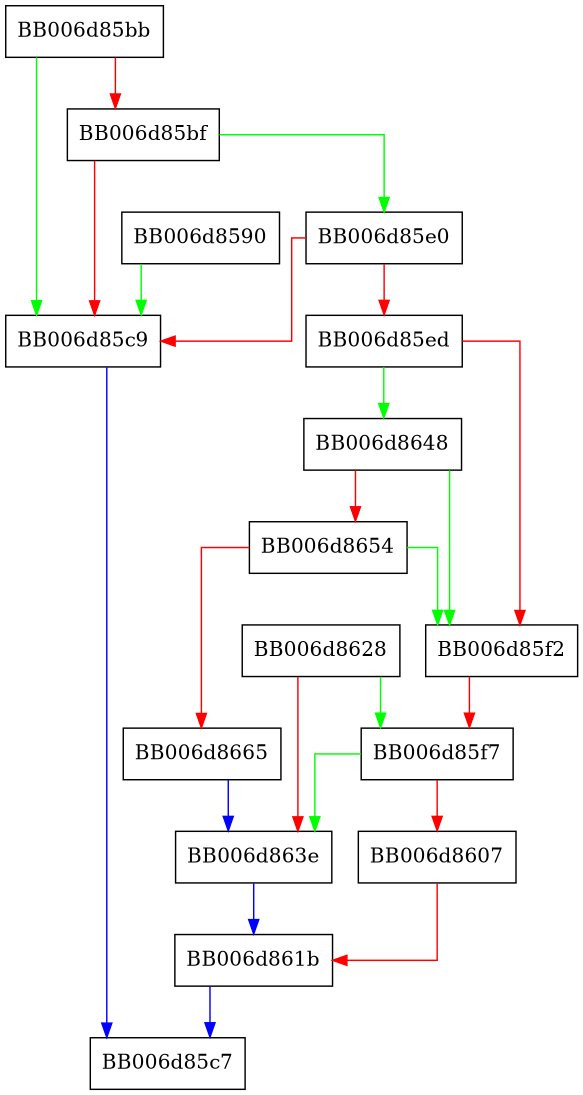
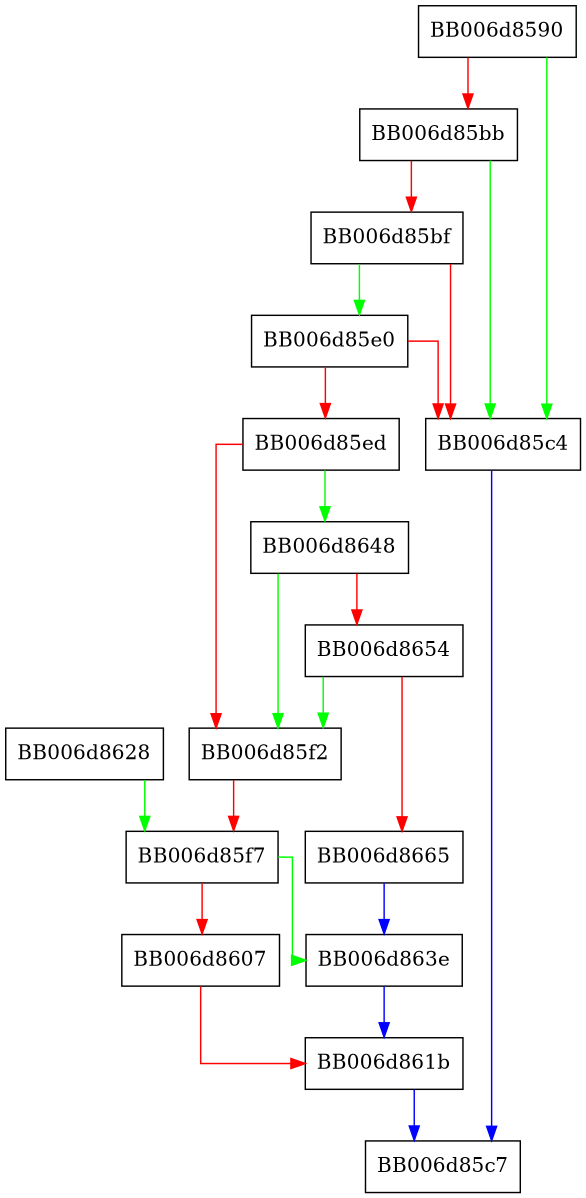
edge "BB006d8590" -> "BB006d85bb": added
node "BB006d85c9": label "BB006d85c9" -> "BB006d85c4"
edge "BB006d8628" -> "BB006d863e": removed
